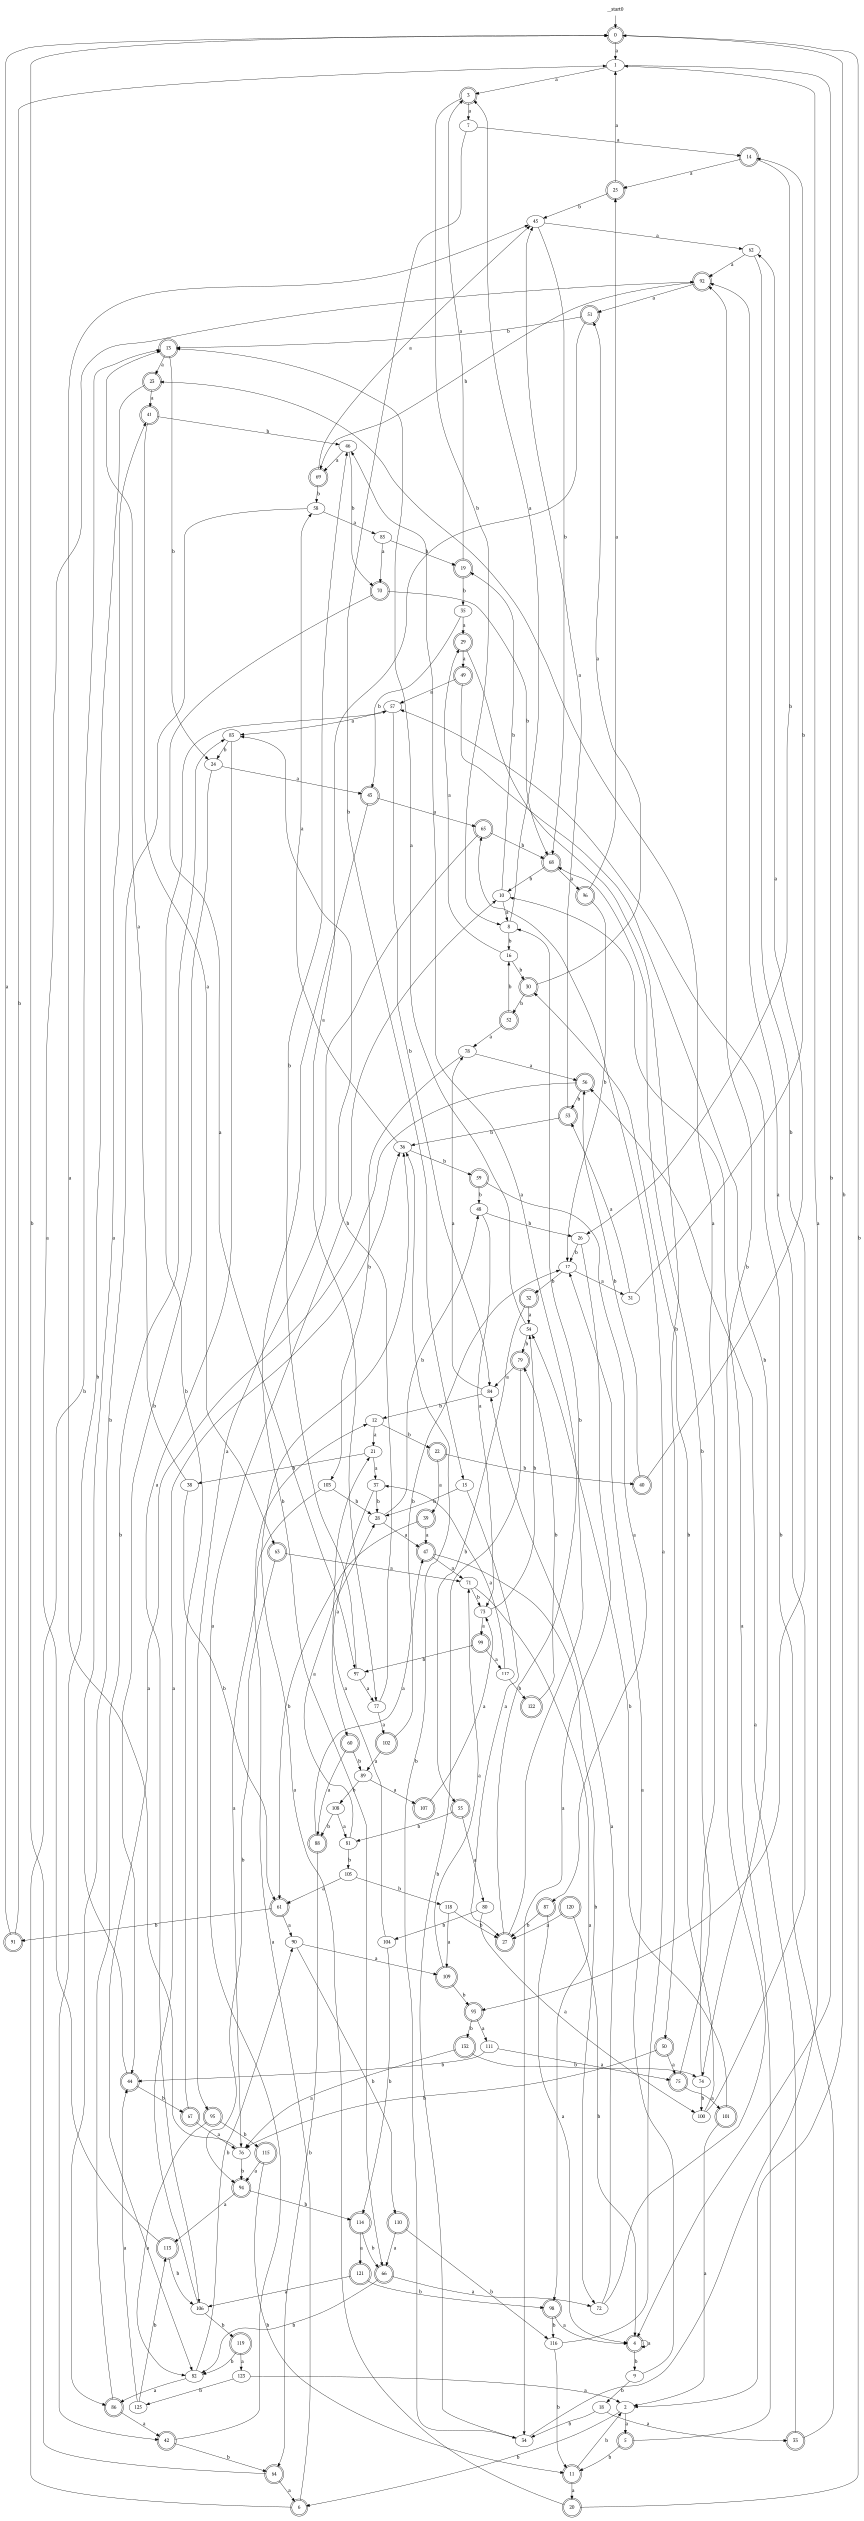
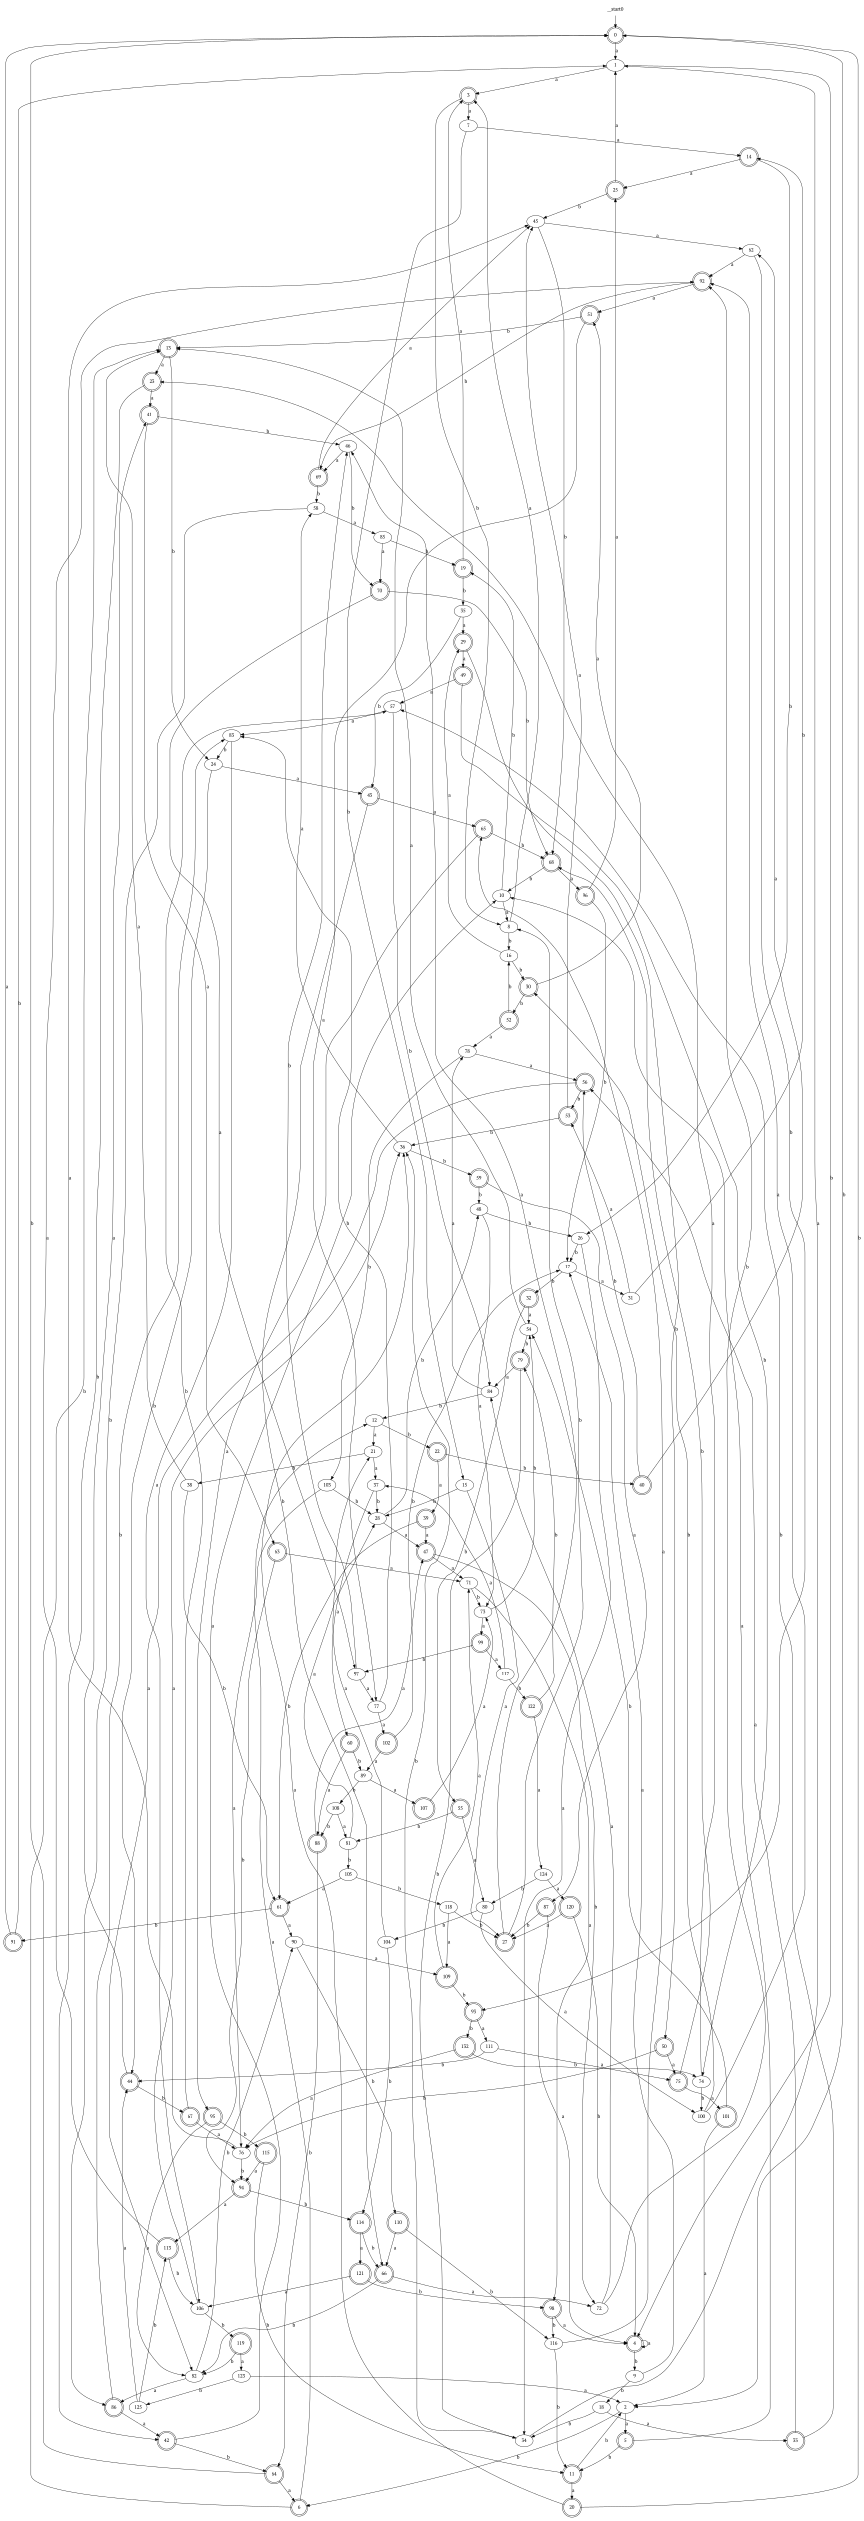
node "124": added
